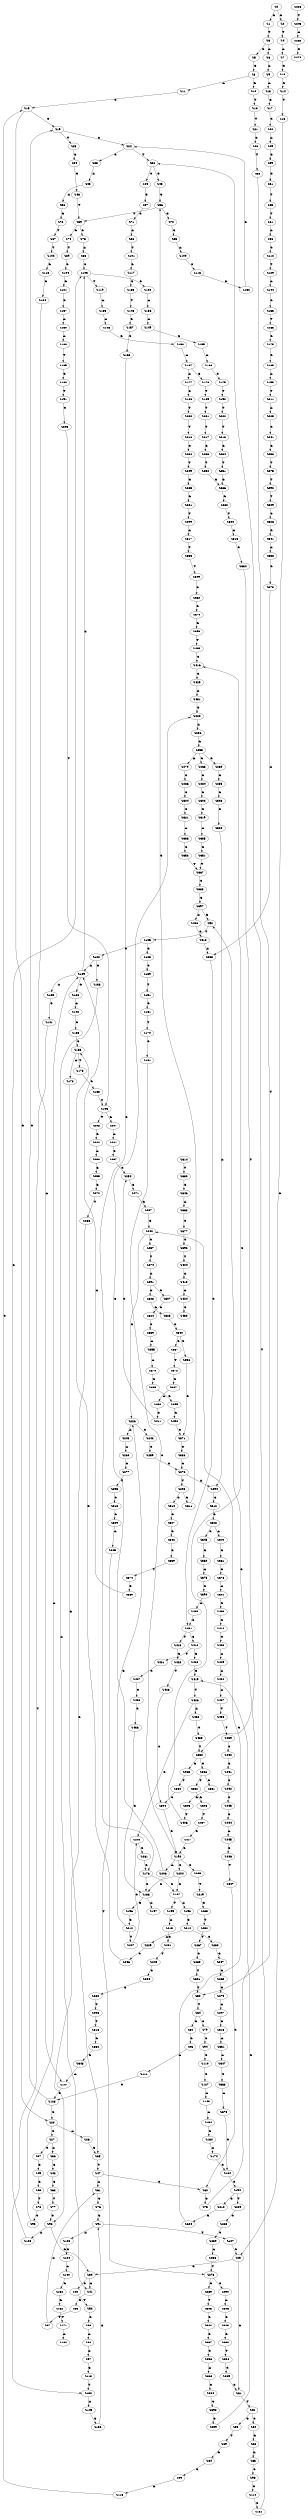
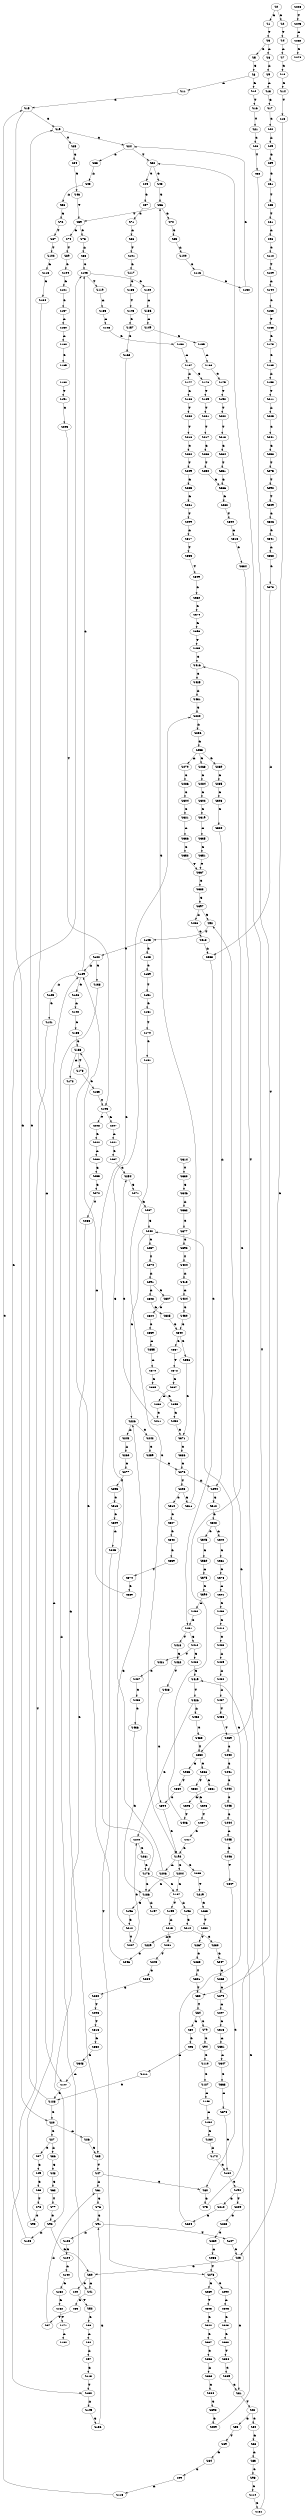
edge "S160" -> "S169": label "T" -> "C"
edge "S169" -> "S180": removed, label "G"
edge "S430" -> "S340": added, label "G"
